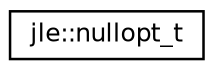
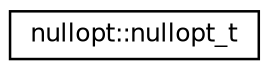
node "jle::nullopt_t": label "jle::nullopt_t" -> "nullopt::nullopt_t"
